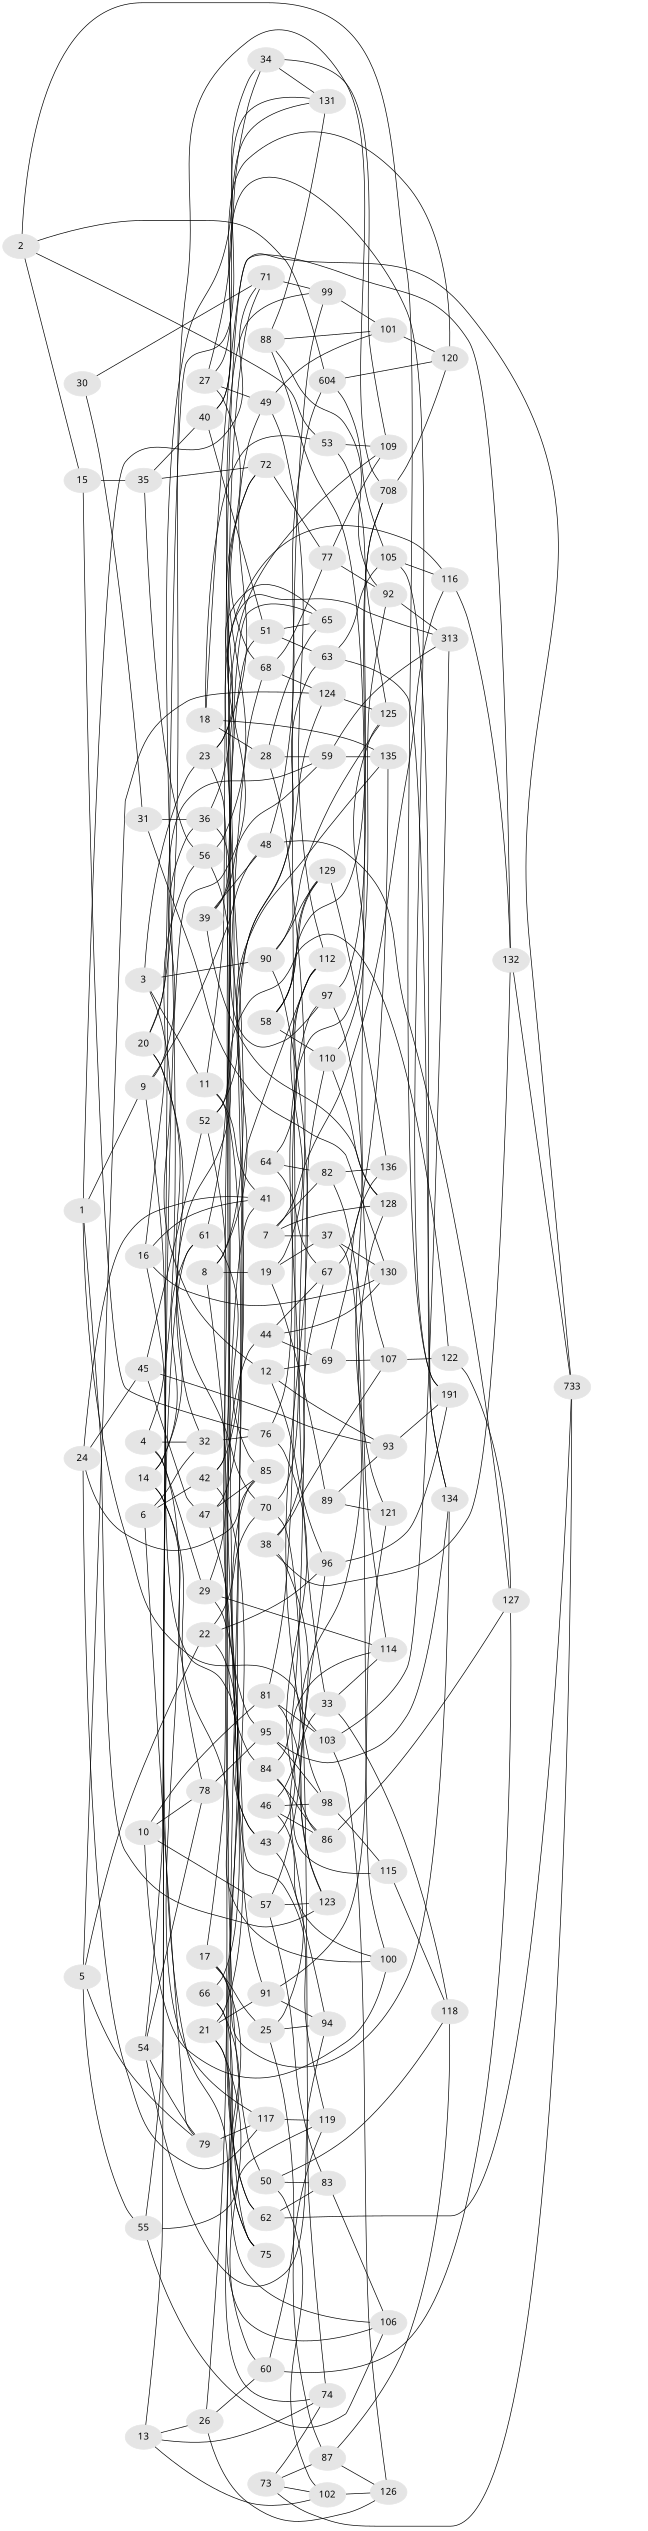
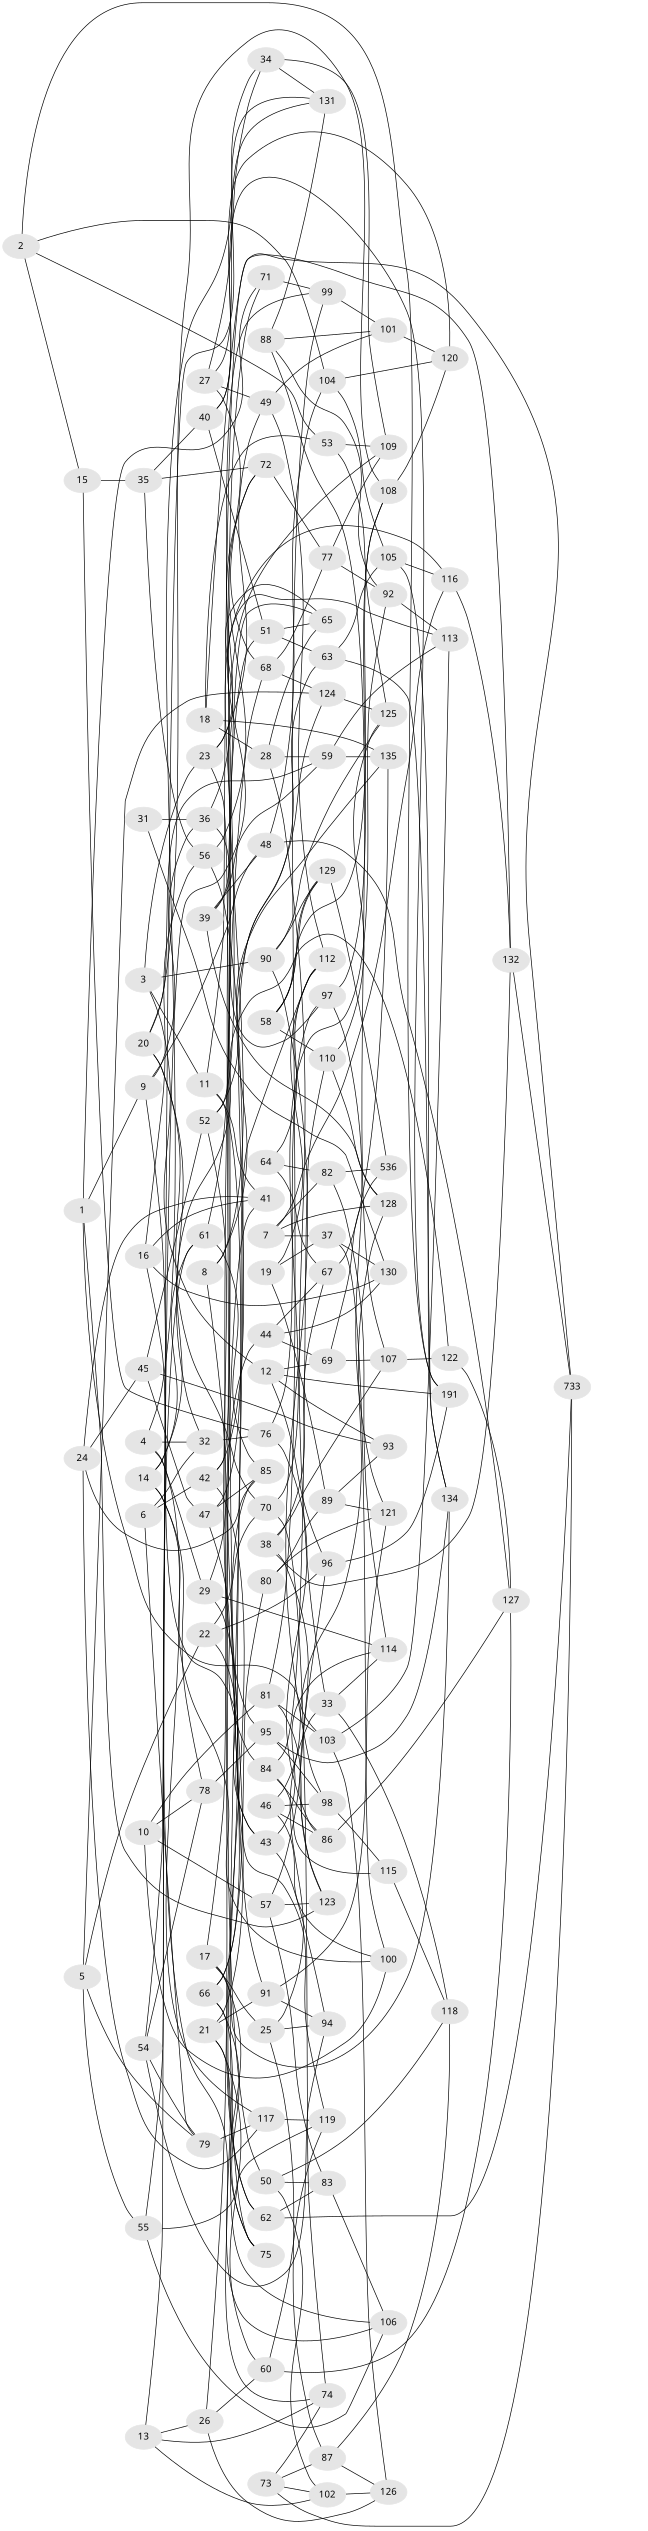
node "604": label "604" -> "104"
node "30": removed
node "708": label "708" -> "108"
node "313": label "313" -> "113"
node "136": label "136" -> "536"
edge "8" -- "19": removed
edge "191" -- "93": now "191" -- "12"
node "80": added
